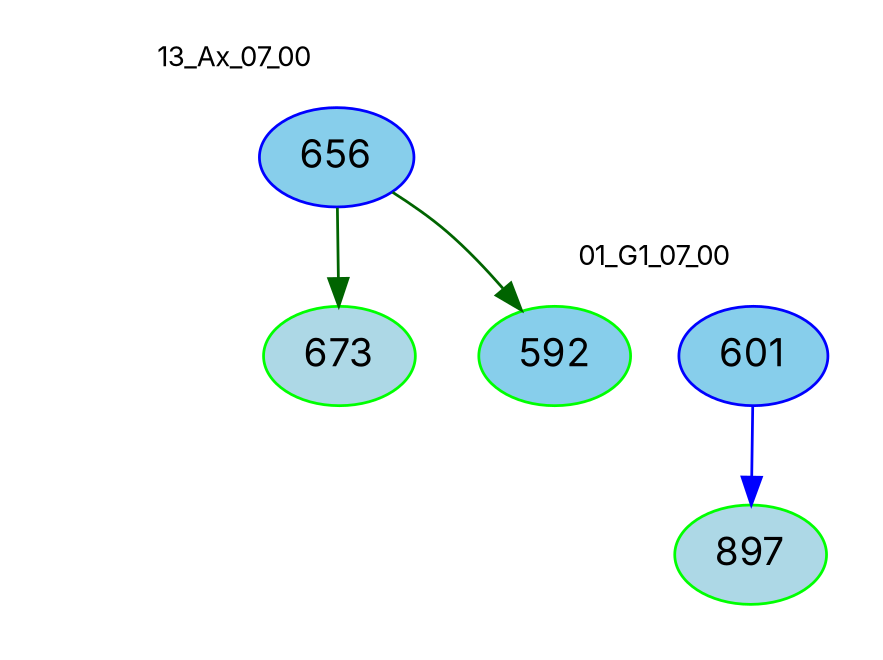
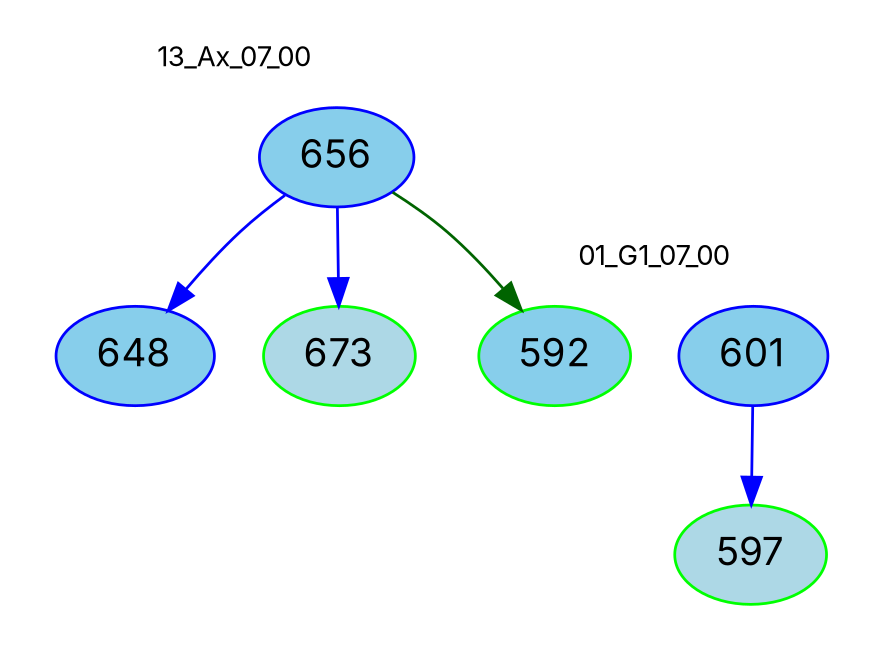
edge "656" -> "673": color darkgreen -> blue
node "648": added
node "897": label "897" -> "597"
